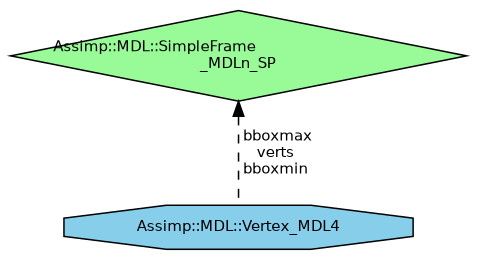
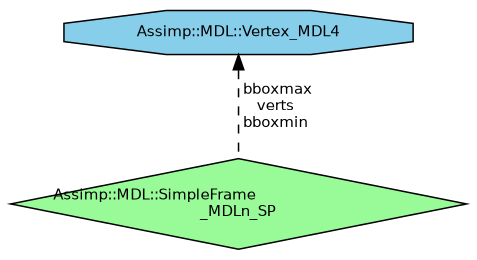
edge "Assimp::MDL::Vertex_MDL4" -> "Assimp::MDL::SimpleFrame _MDLn_SP": reversed
